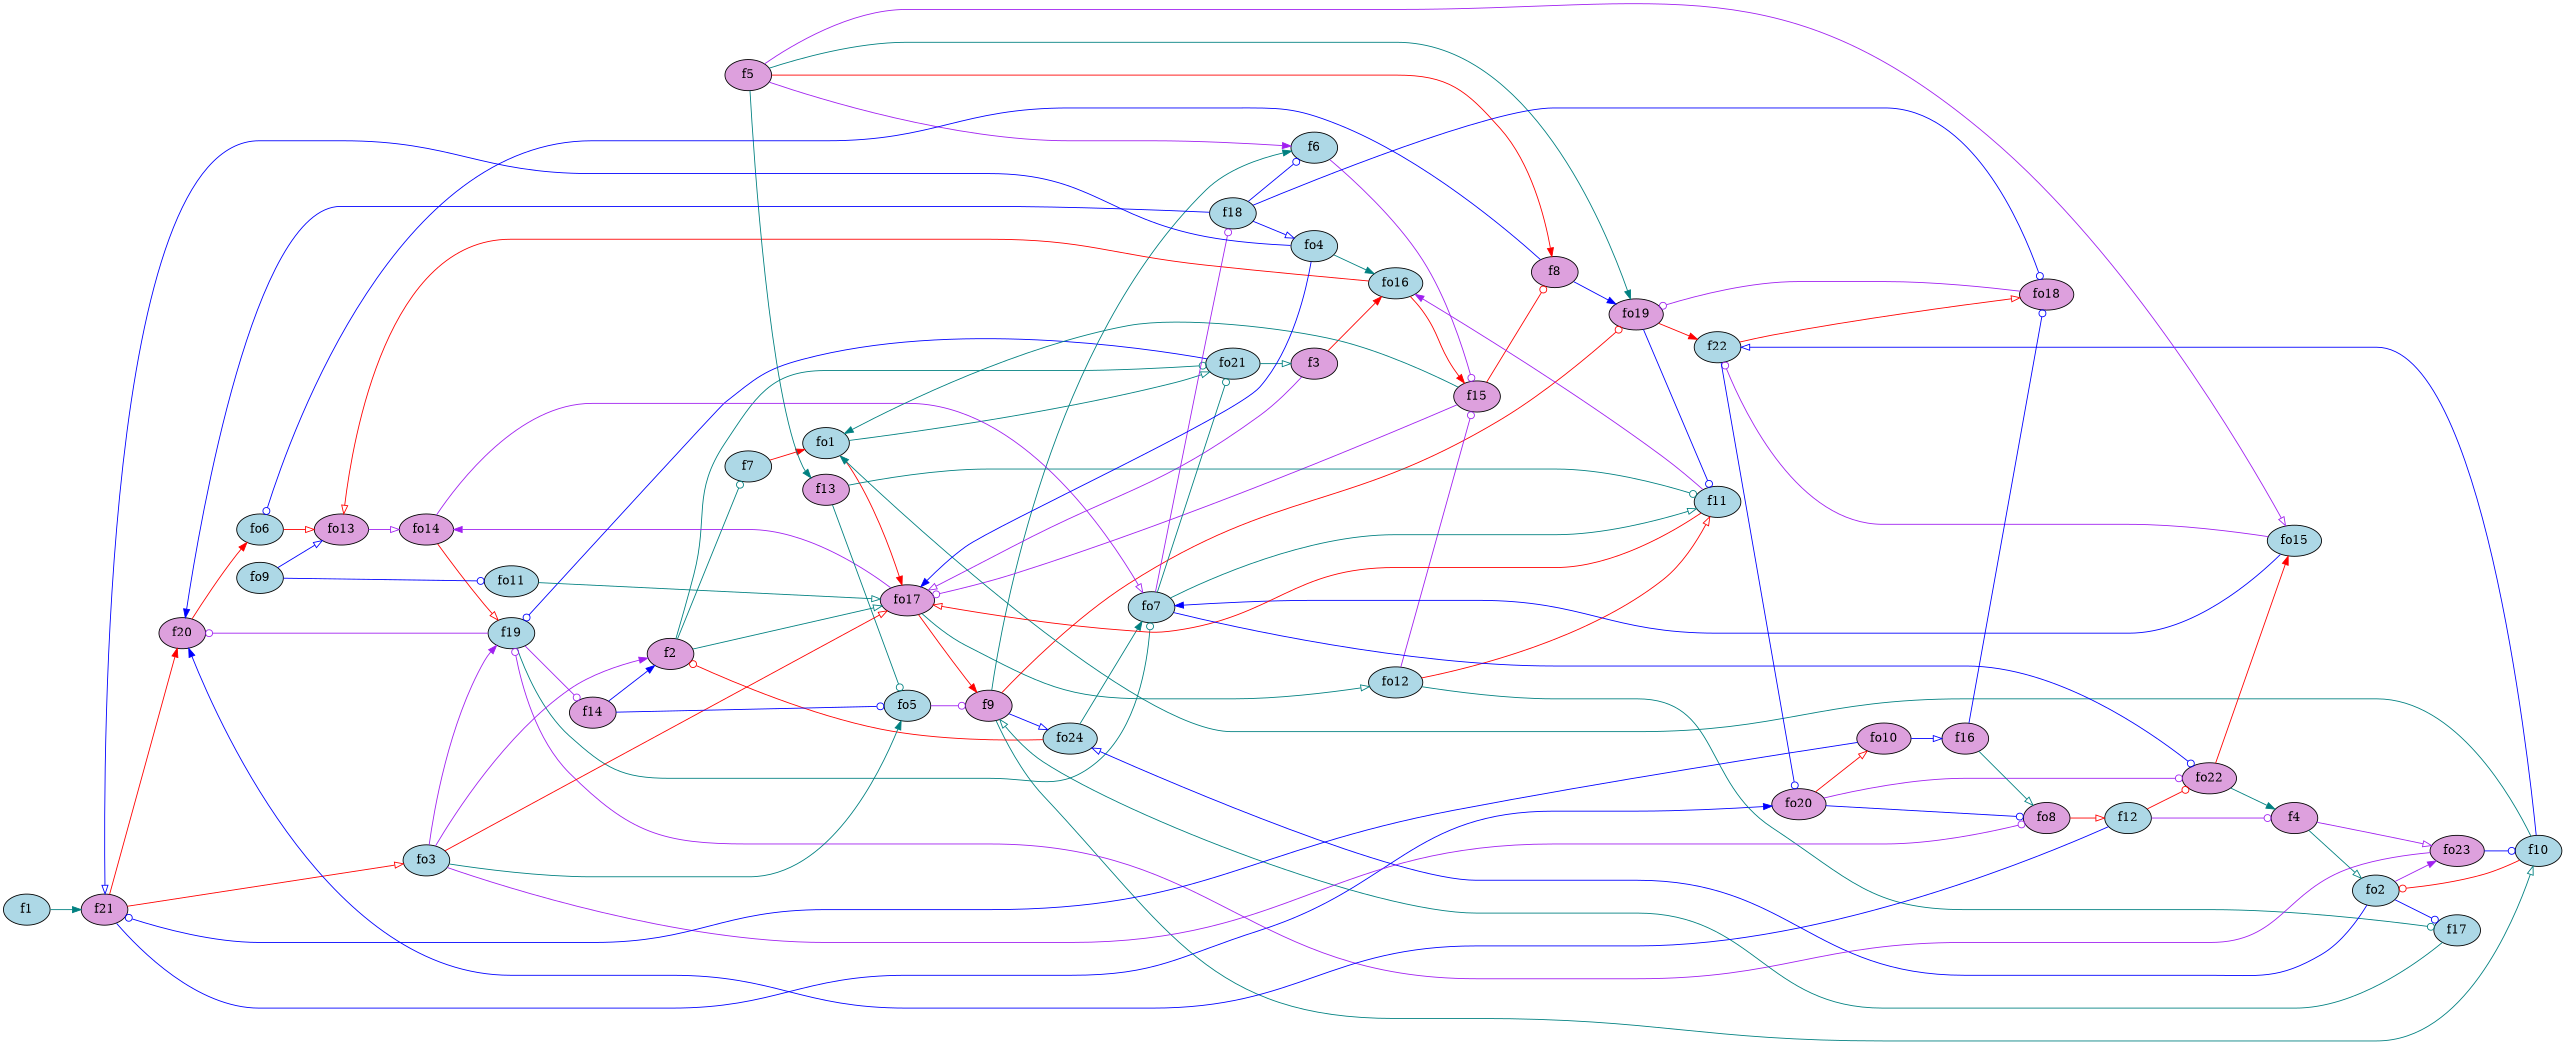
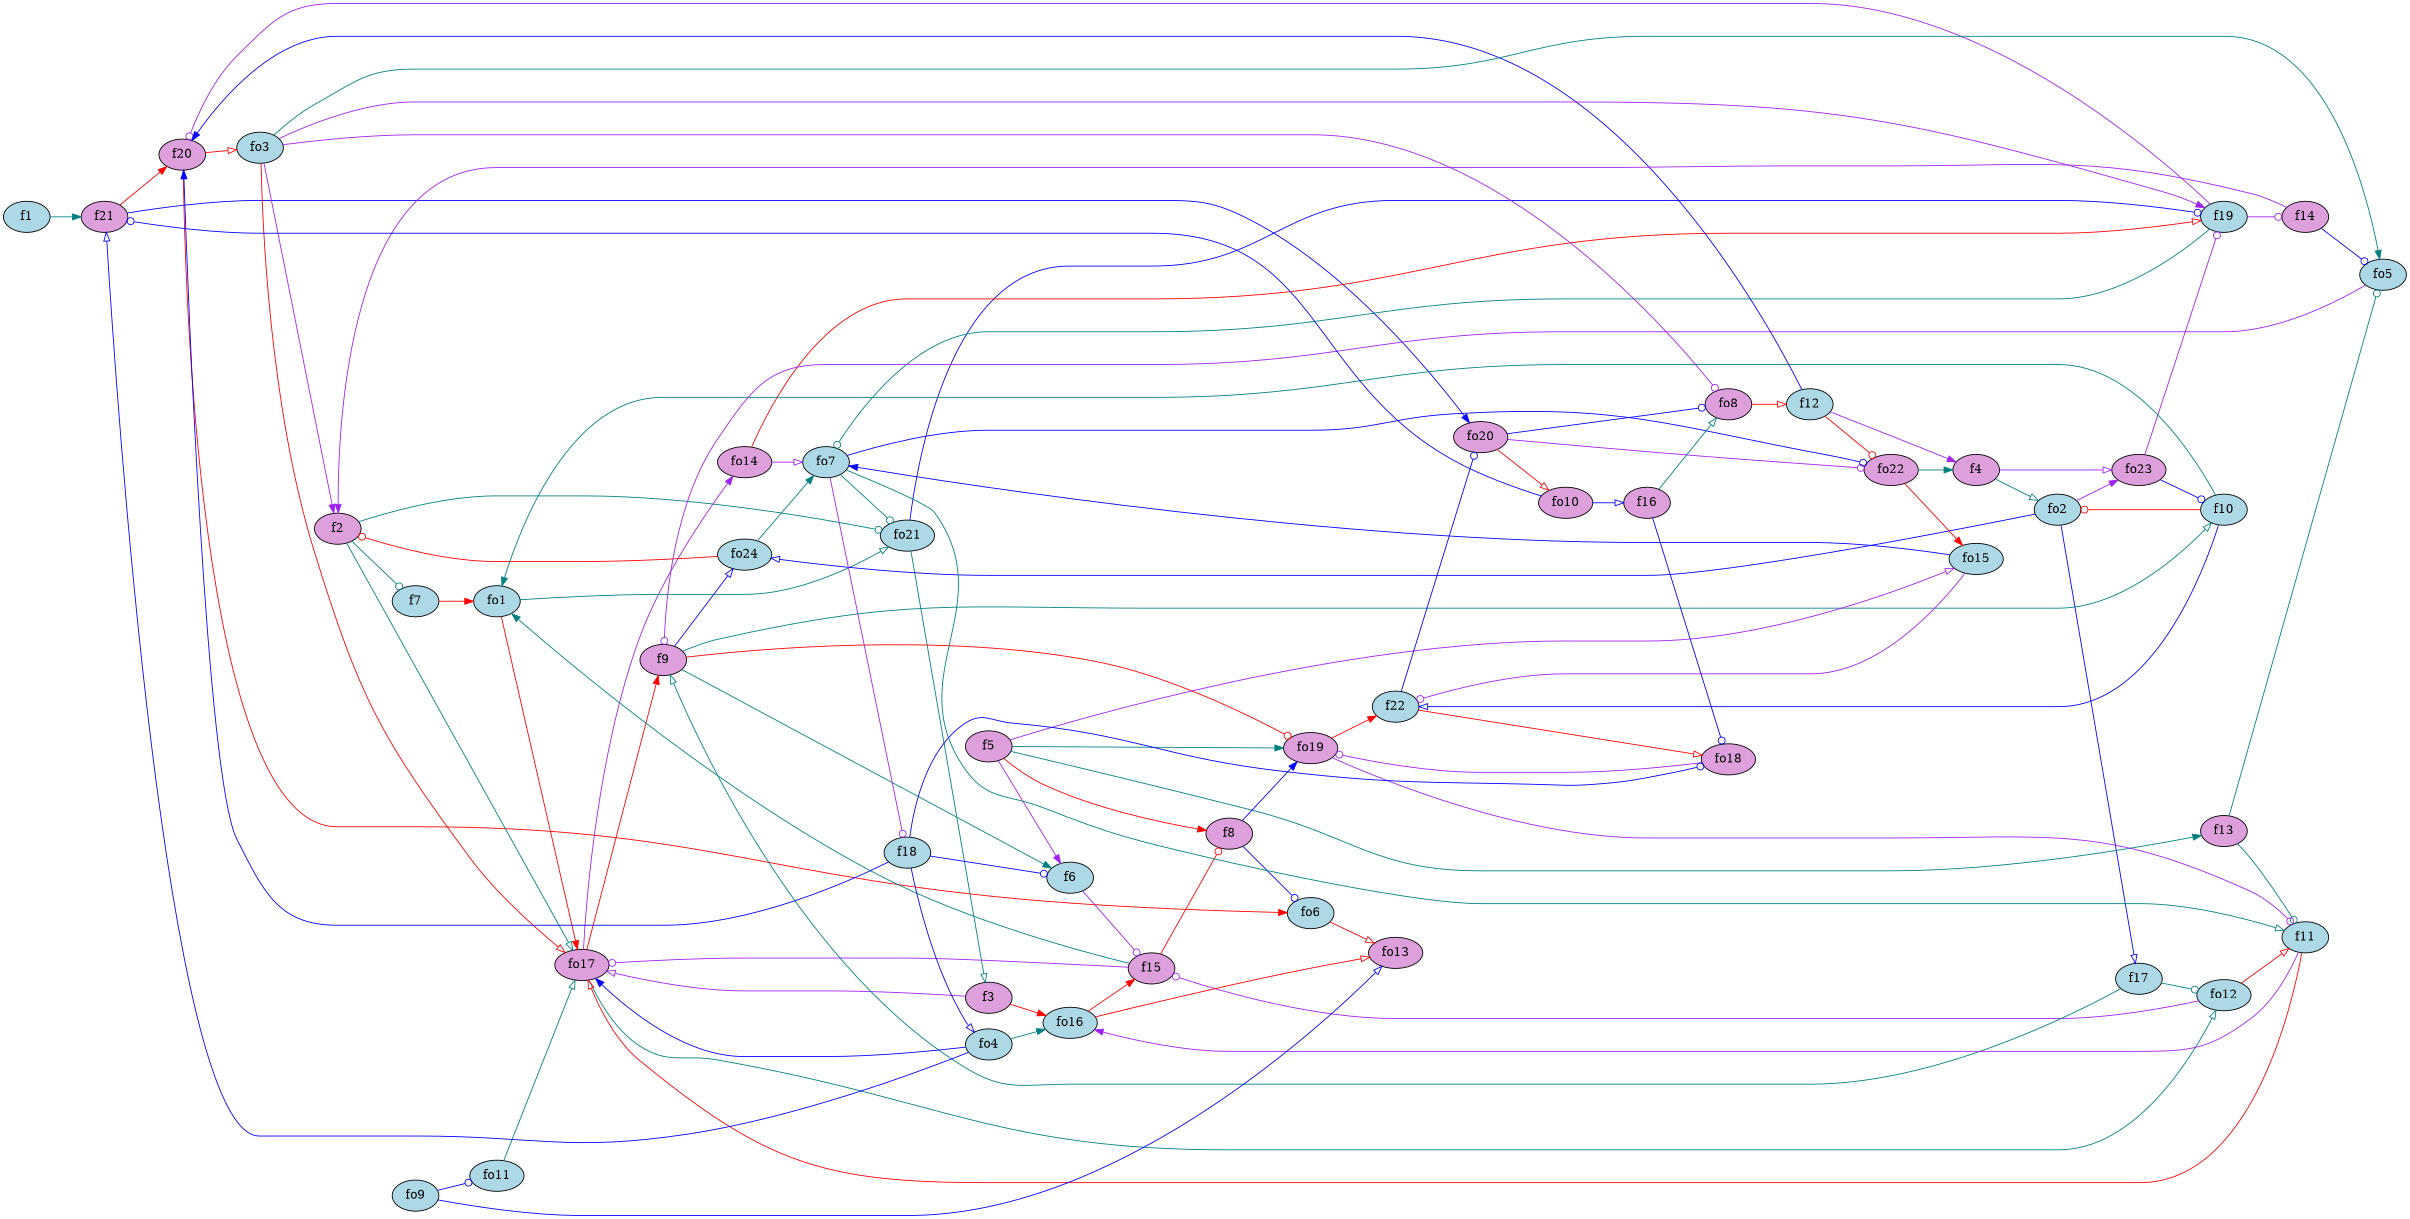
edge "fo19" -> "f11": color blue -> purple
edge "fo13" -> "fo14": removed
edge "f14" -> "f2": color blue -> purple
edge "f12" -> "f4": arrowhead odot -> normal
edge "f21" -> "fo3": now "f20" -> "fo3"
edge "fo12" -> "f17": reversed
edge "fo2" -> "f17": arrowhead odot -> onormal
